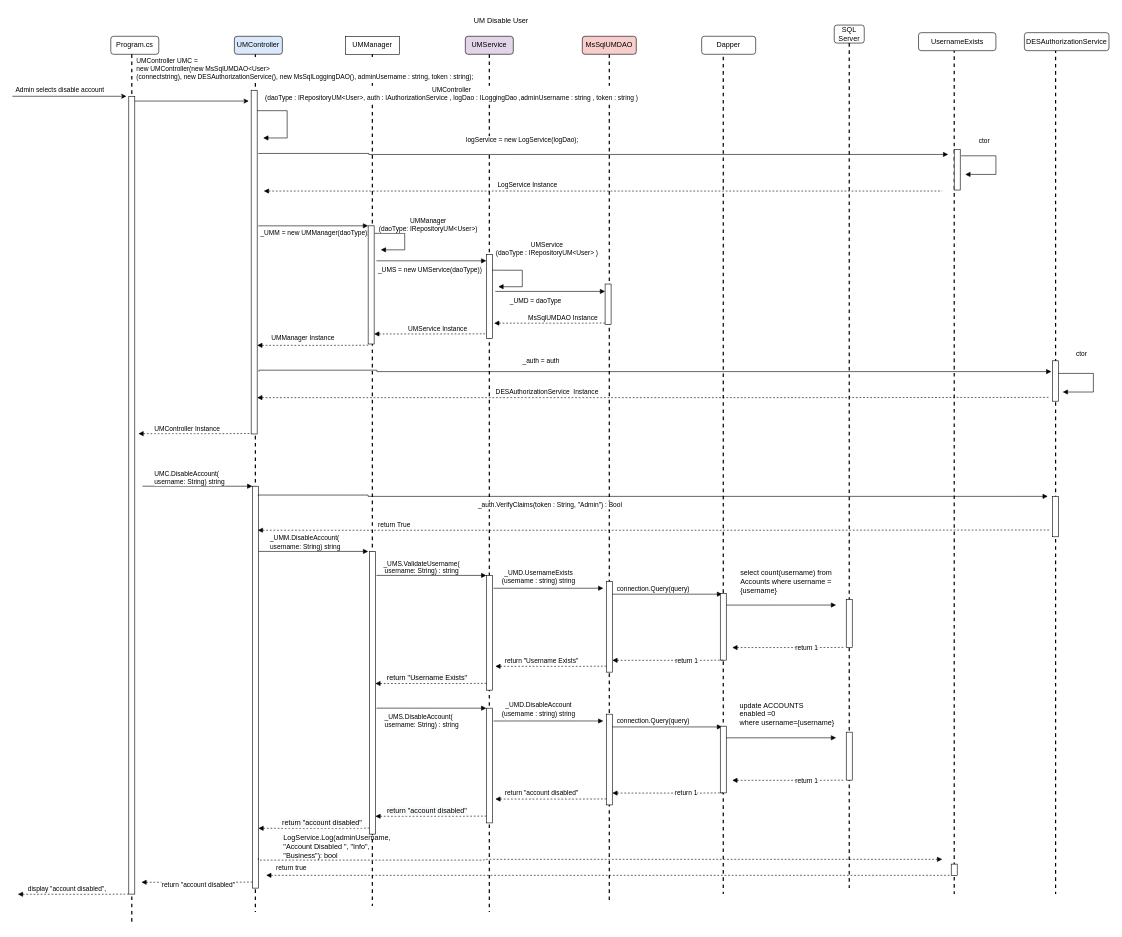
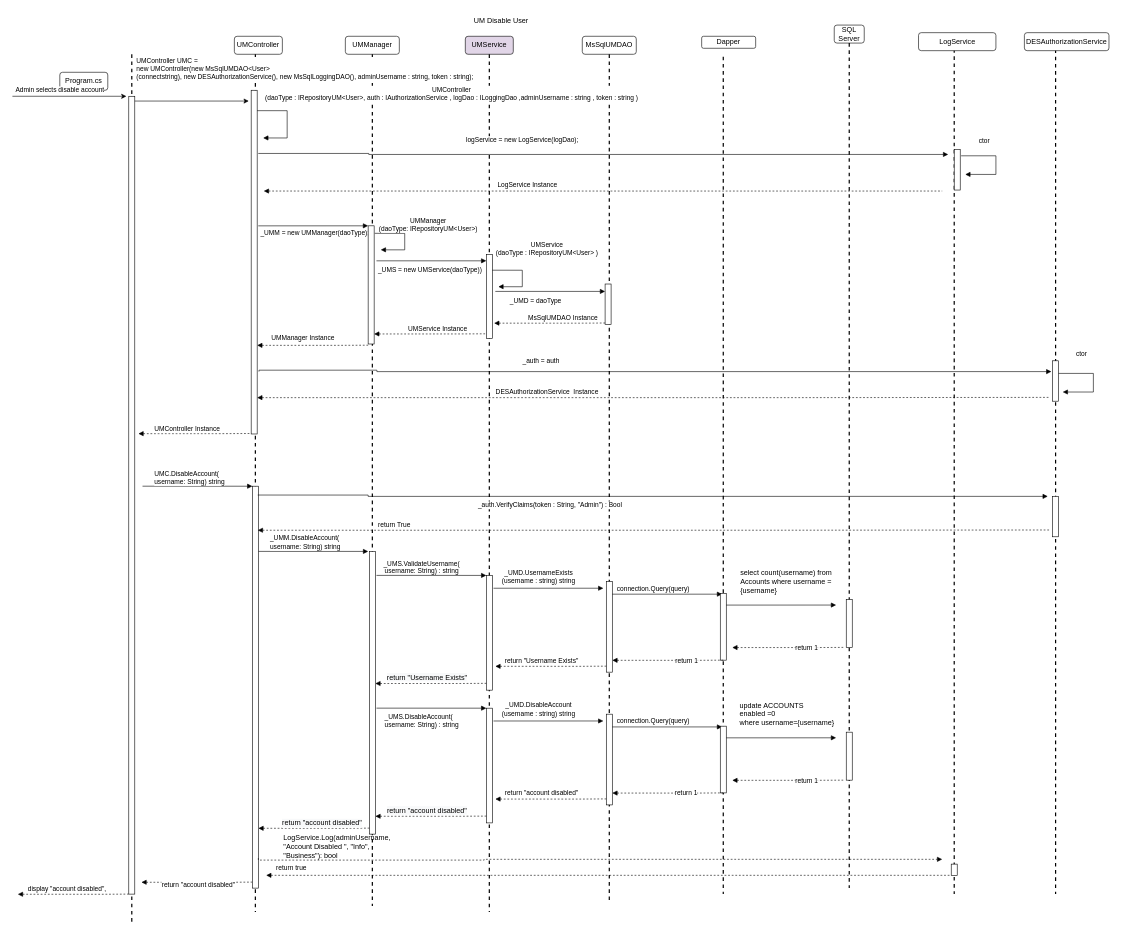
node "UsernameExists": label "UsernameExists" -> "LogService"
node "Program.cs": moved (135, 45) -> (84, 81)
node "UMController": fillcolor #dae8fc -> #ffffff
node "UMManager": shape rectangle -> rounded rectangle
node "MsSqlUMDAO": fillcolor #f8cecc -> #ffffff
node "Dapper": size 54x18 -> 54x12
